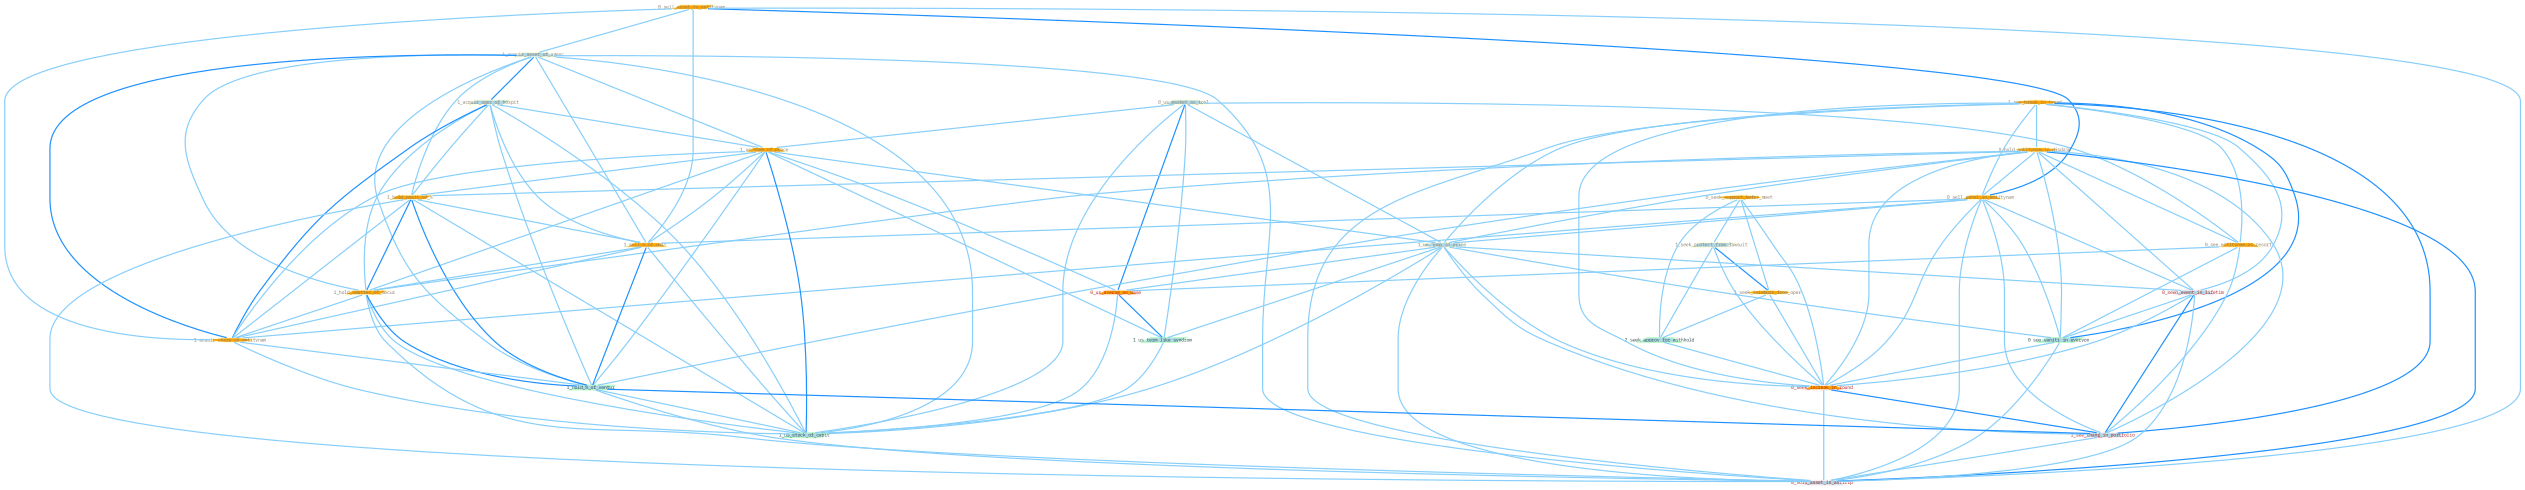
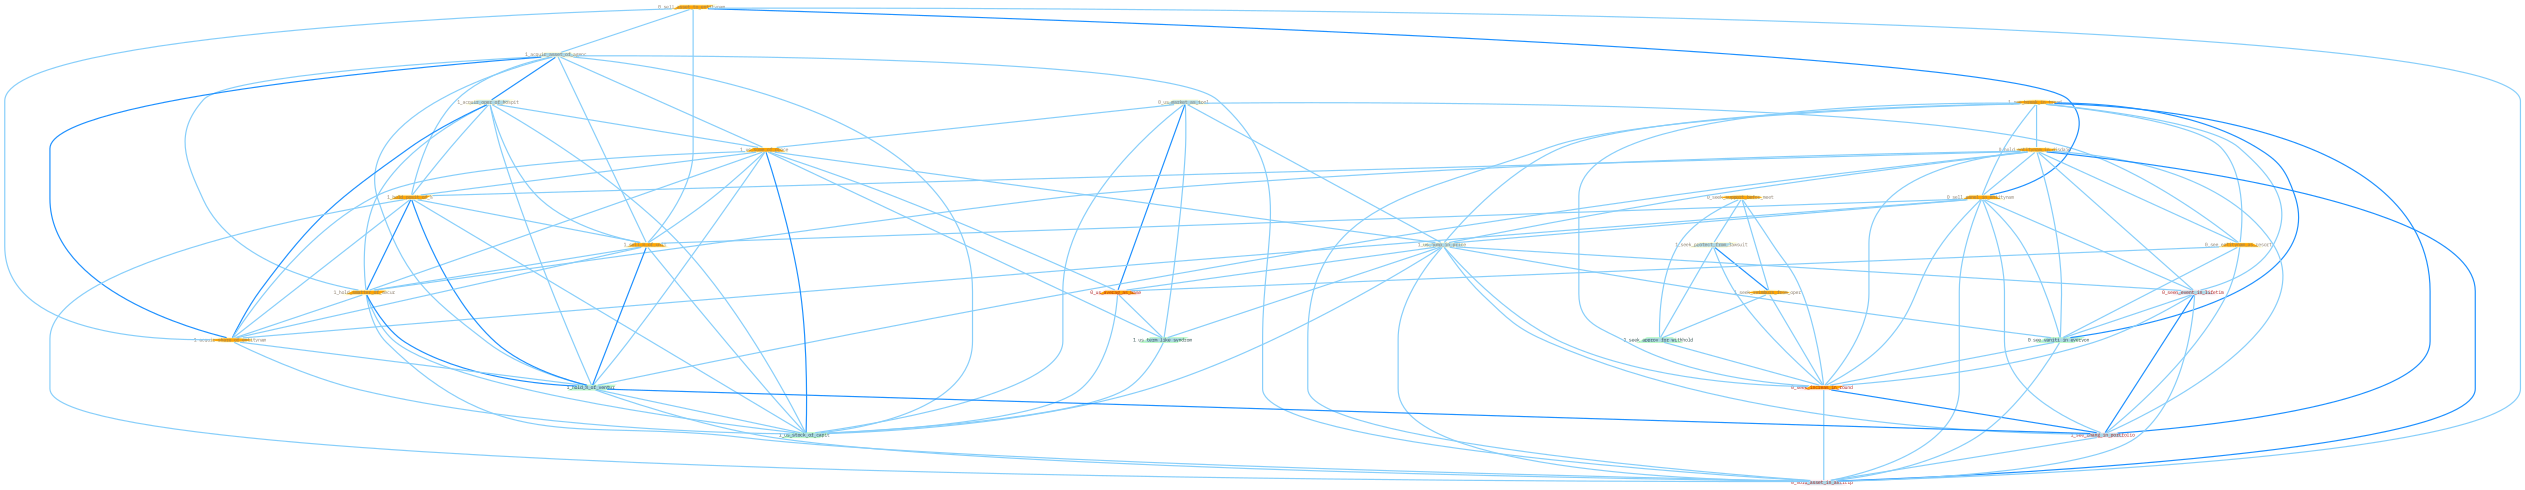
edge "0_us_averag_as_base" -- "1_us_term_like_syndrom": color #1e90ff -> #87cefa
node "2_seek_approv_for_withhold": label "2_seek_approv_for_withhold" -> "1_seek_approv_for_withhold"
node "0_seek_increas_in_round": shape trapezium -> parallelogram
